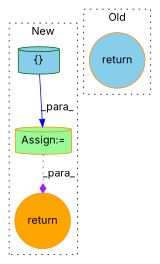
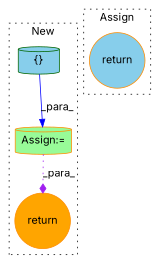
cluster "Old": label "Old" -> "Assign"
